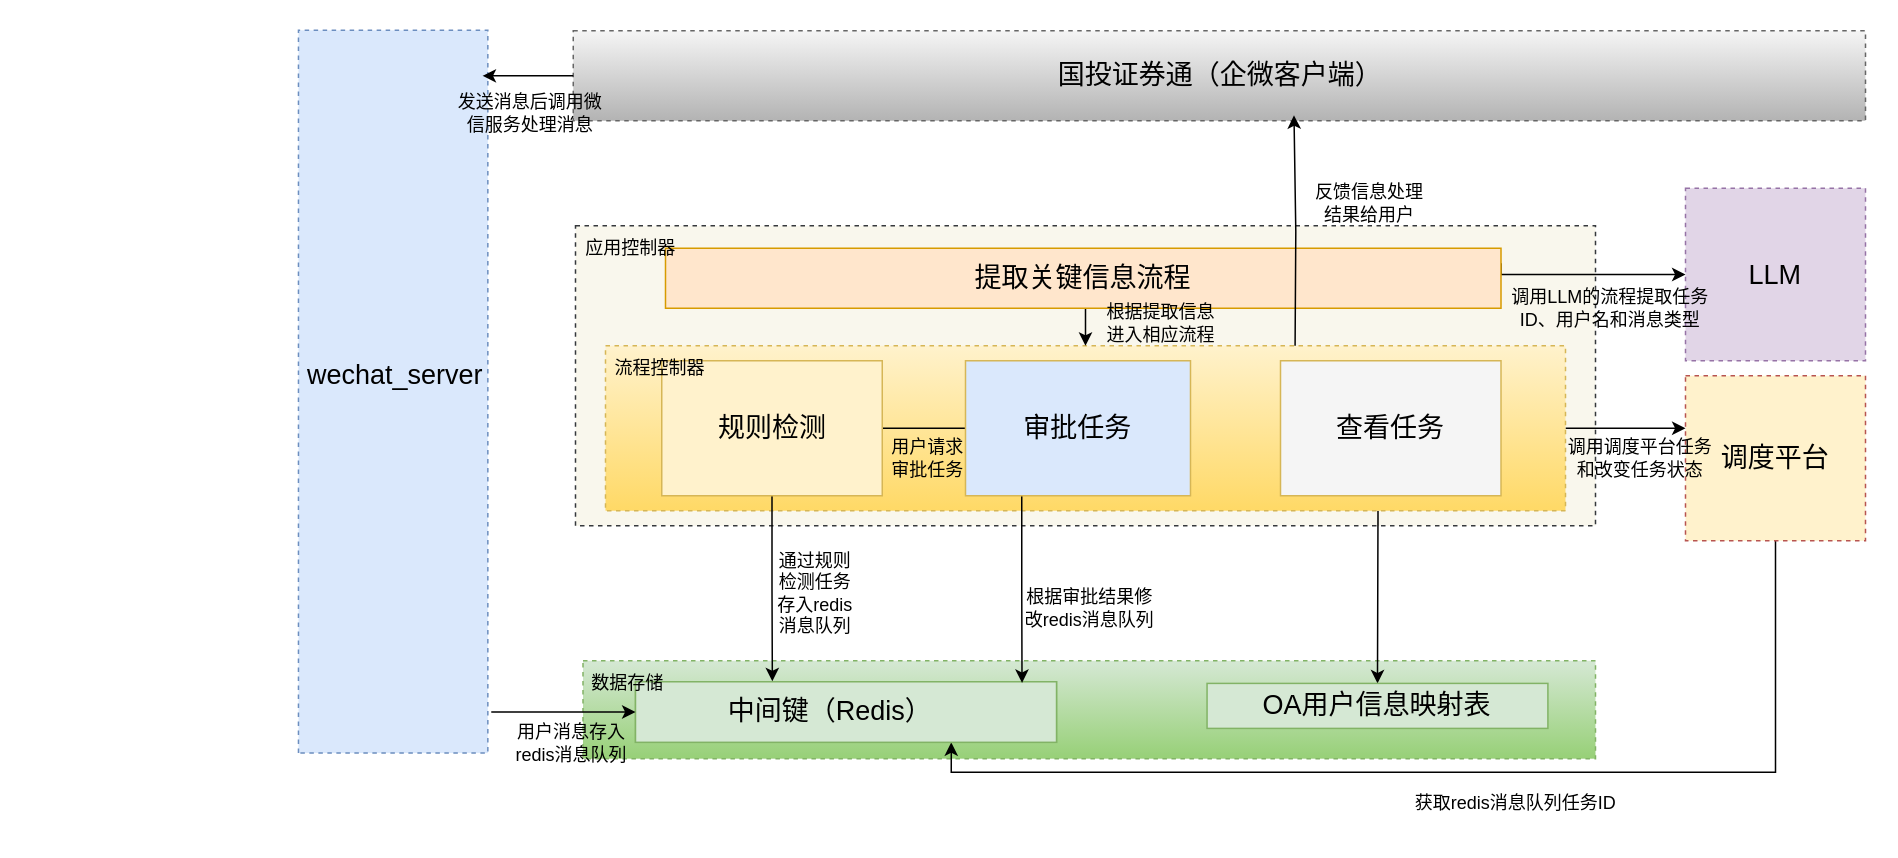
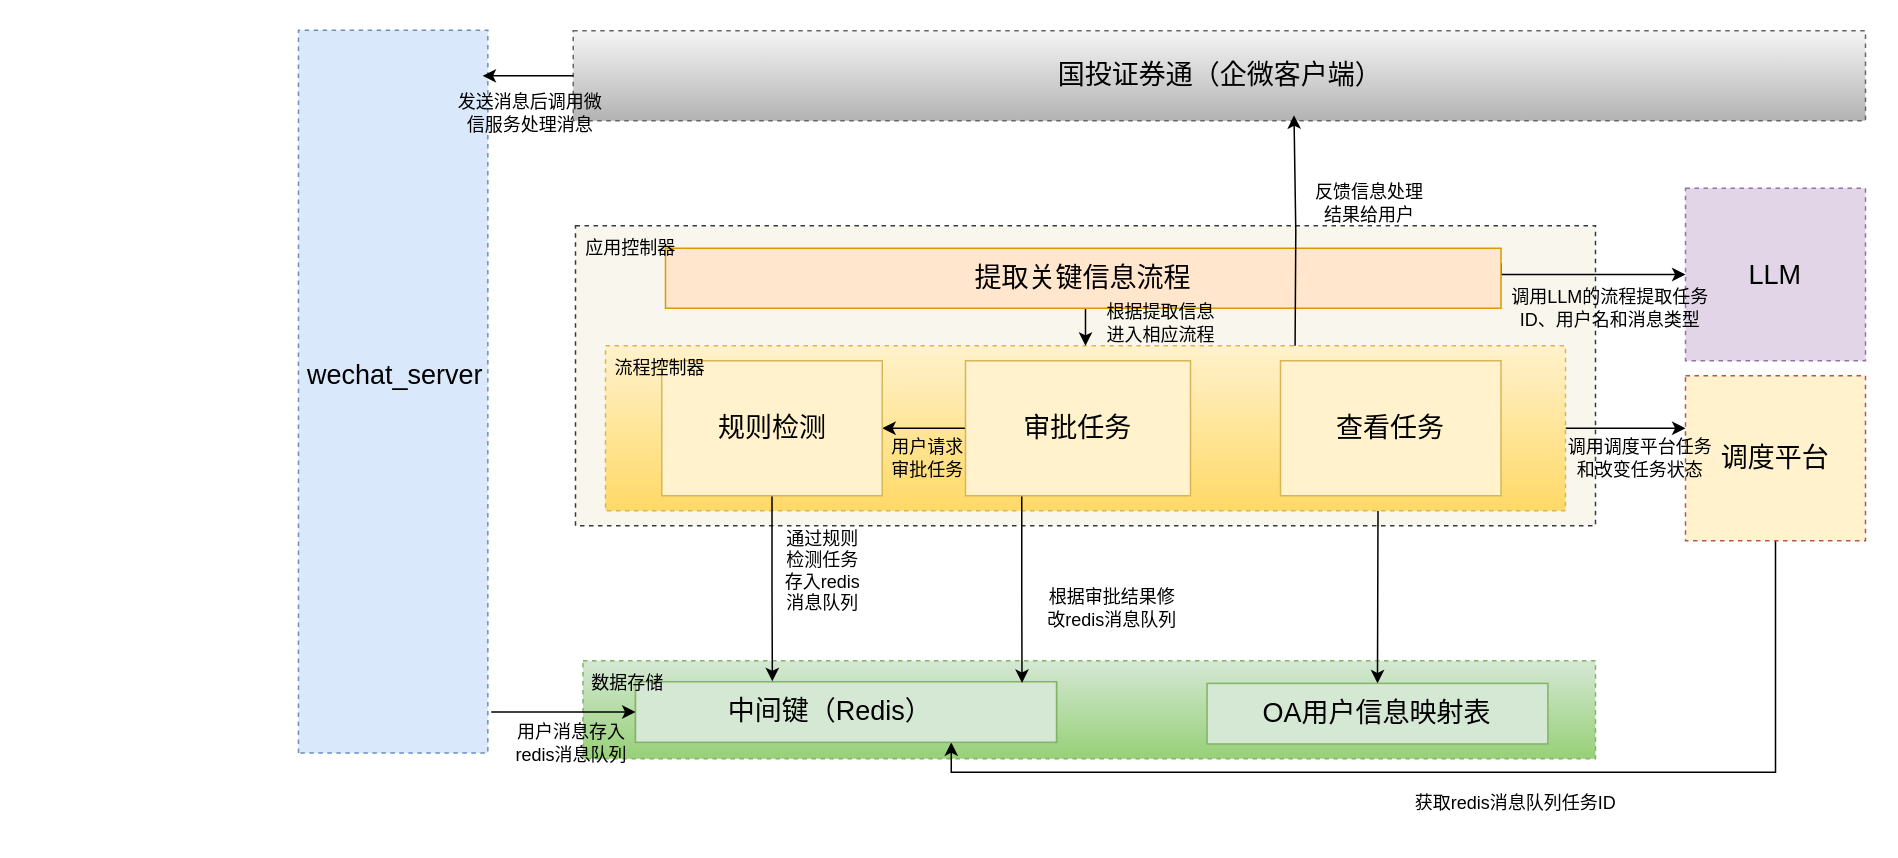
edge "规则检测" -- "审批任务": arrowhead none -> classic
node "审批任务": fillcolor #dae8fc -> #fff2cc
node "查看任务": fillcolor #f5f5f5 -> #fff2cc
node "通过规则检测任务存入redis消息队列": moved (815, 593) -> (823, 571)
node "根据审批结果修改redis消息队列": moved (1089, 608) -> (1112, 608)
node "OA用户信息映射表": size 341x45 -> 341x61
